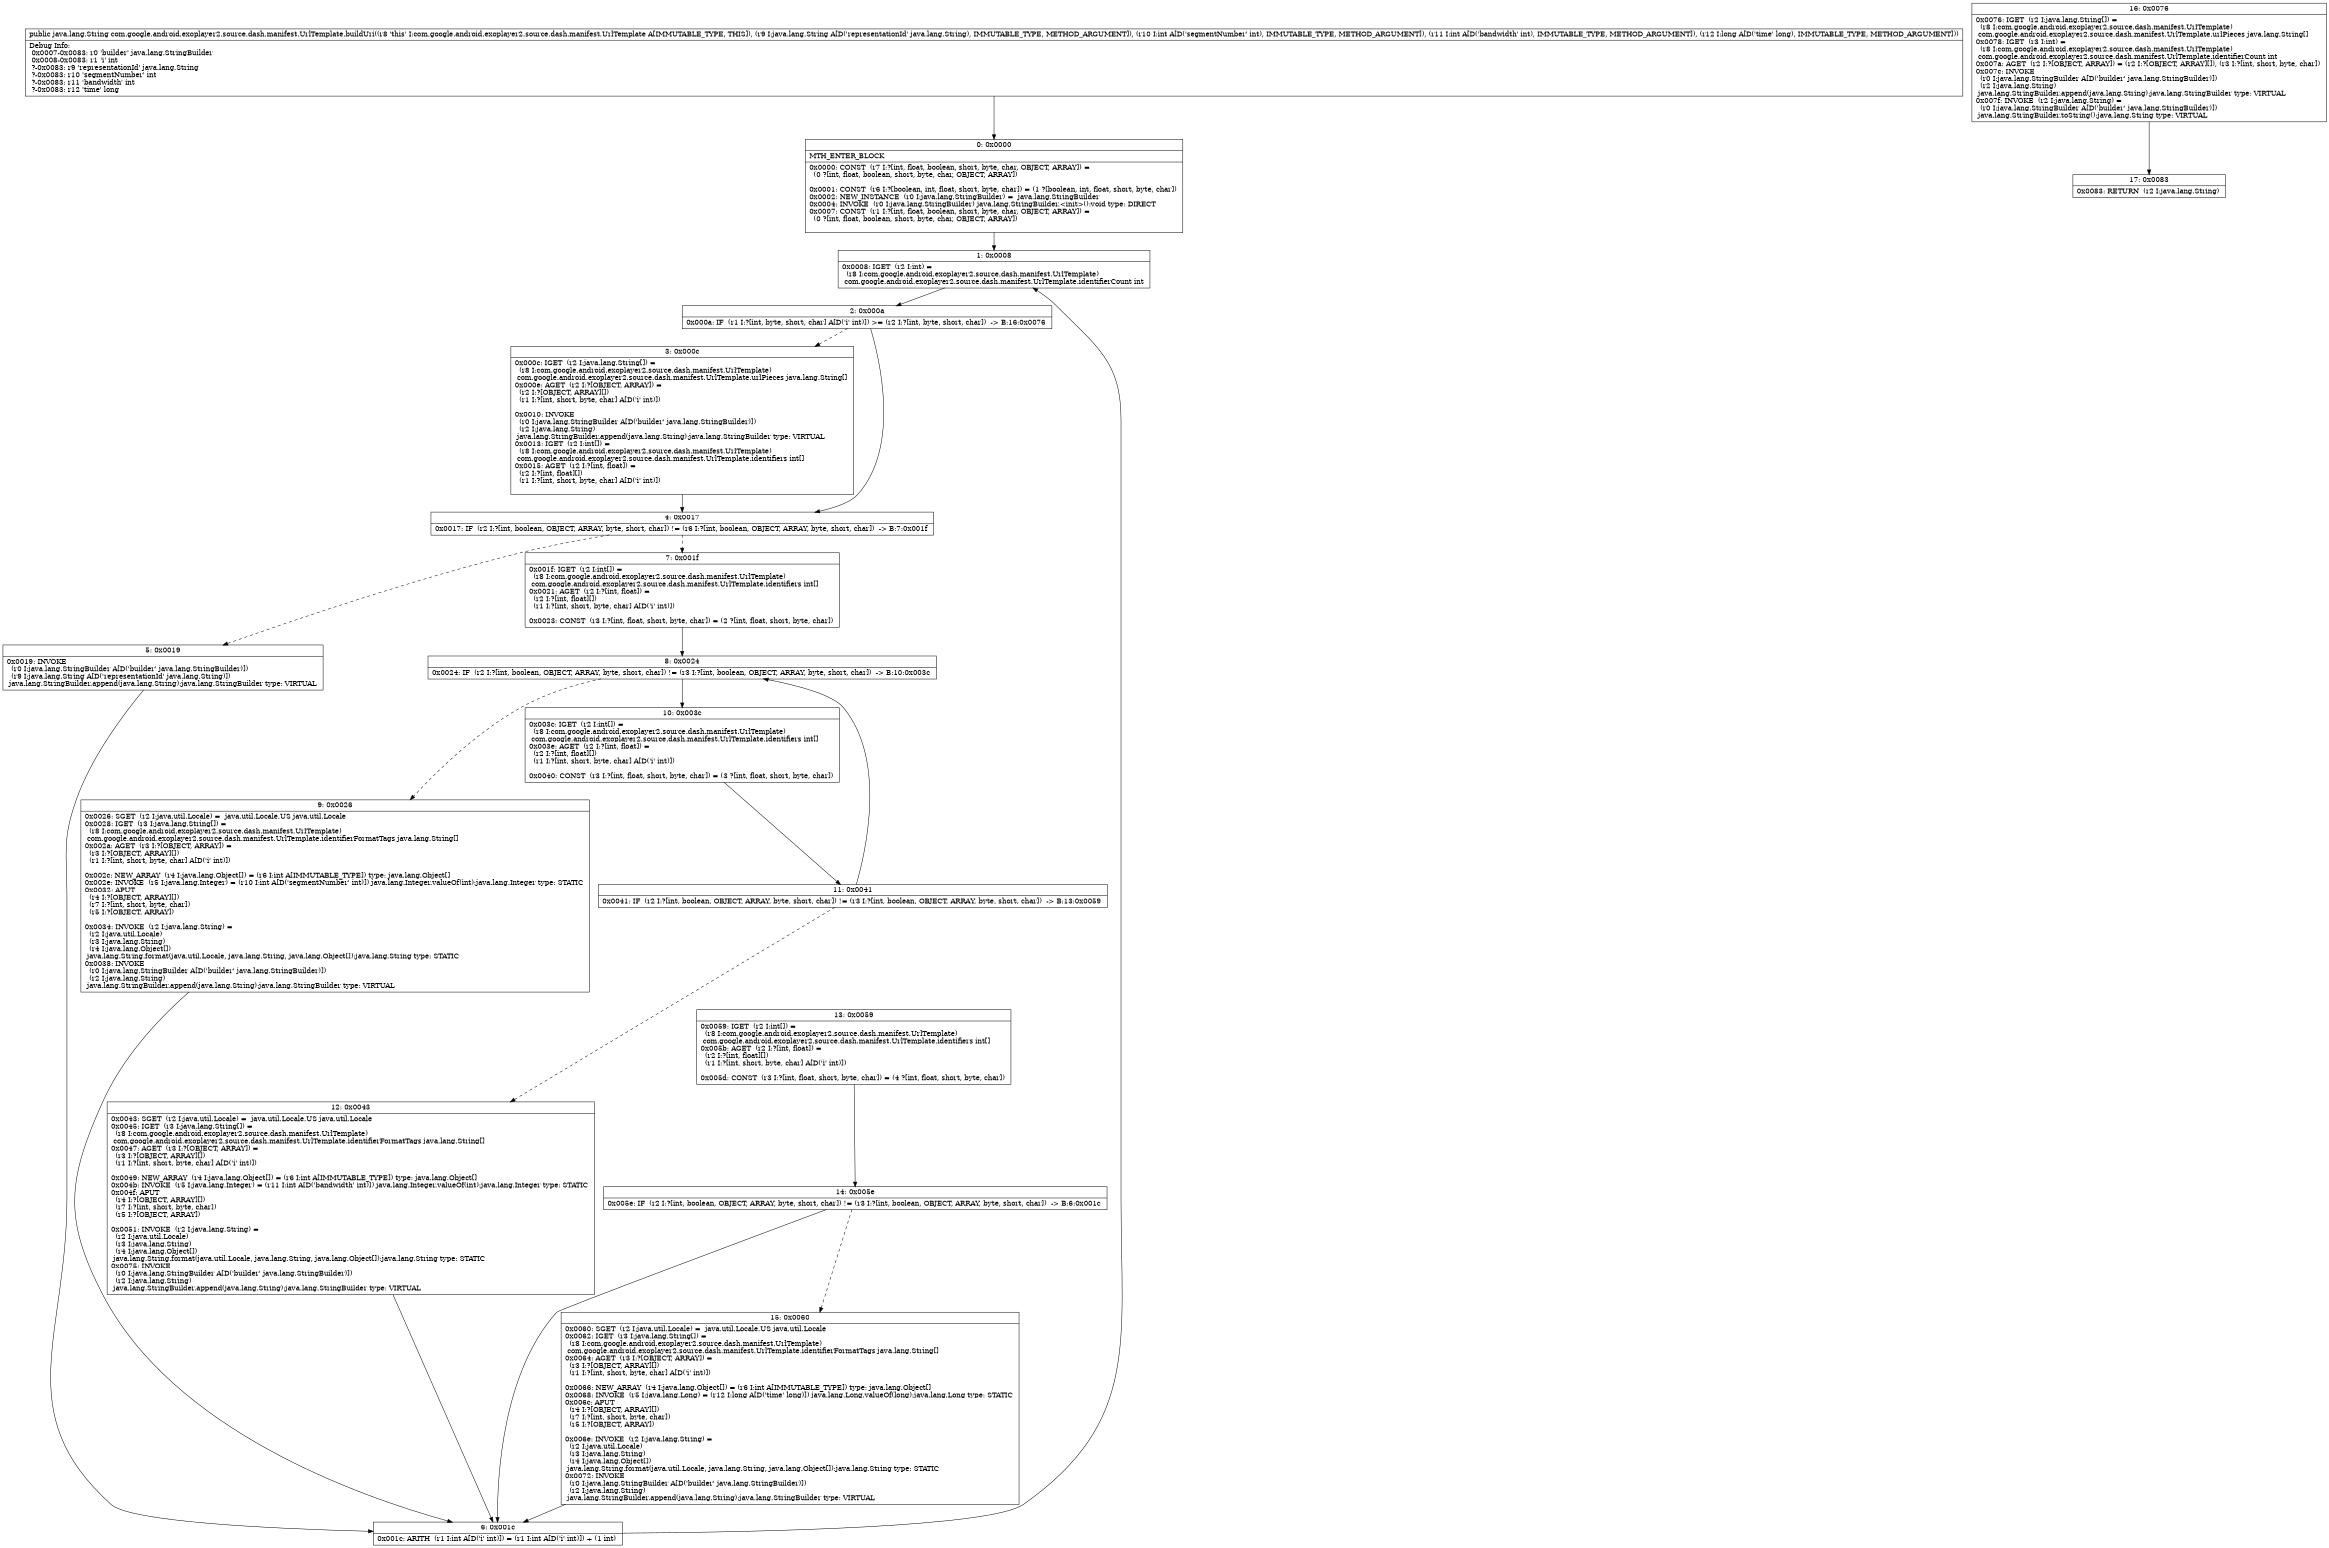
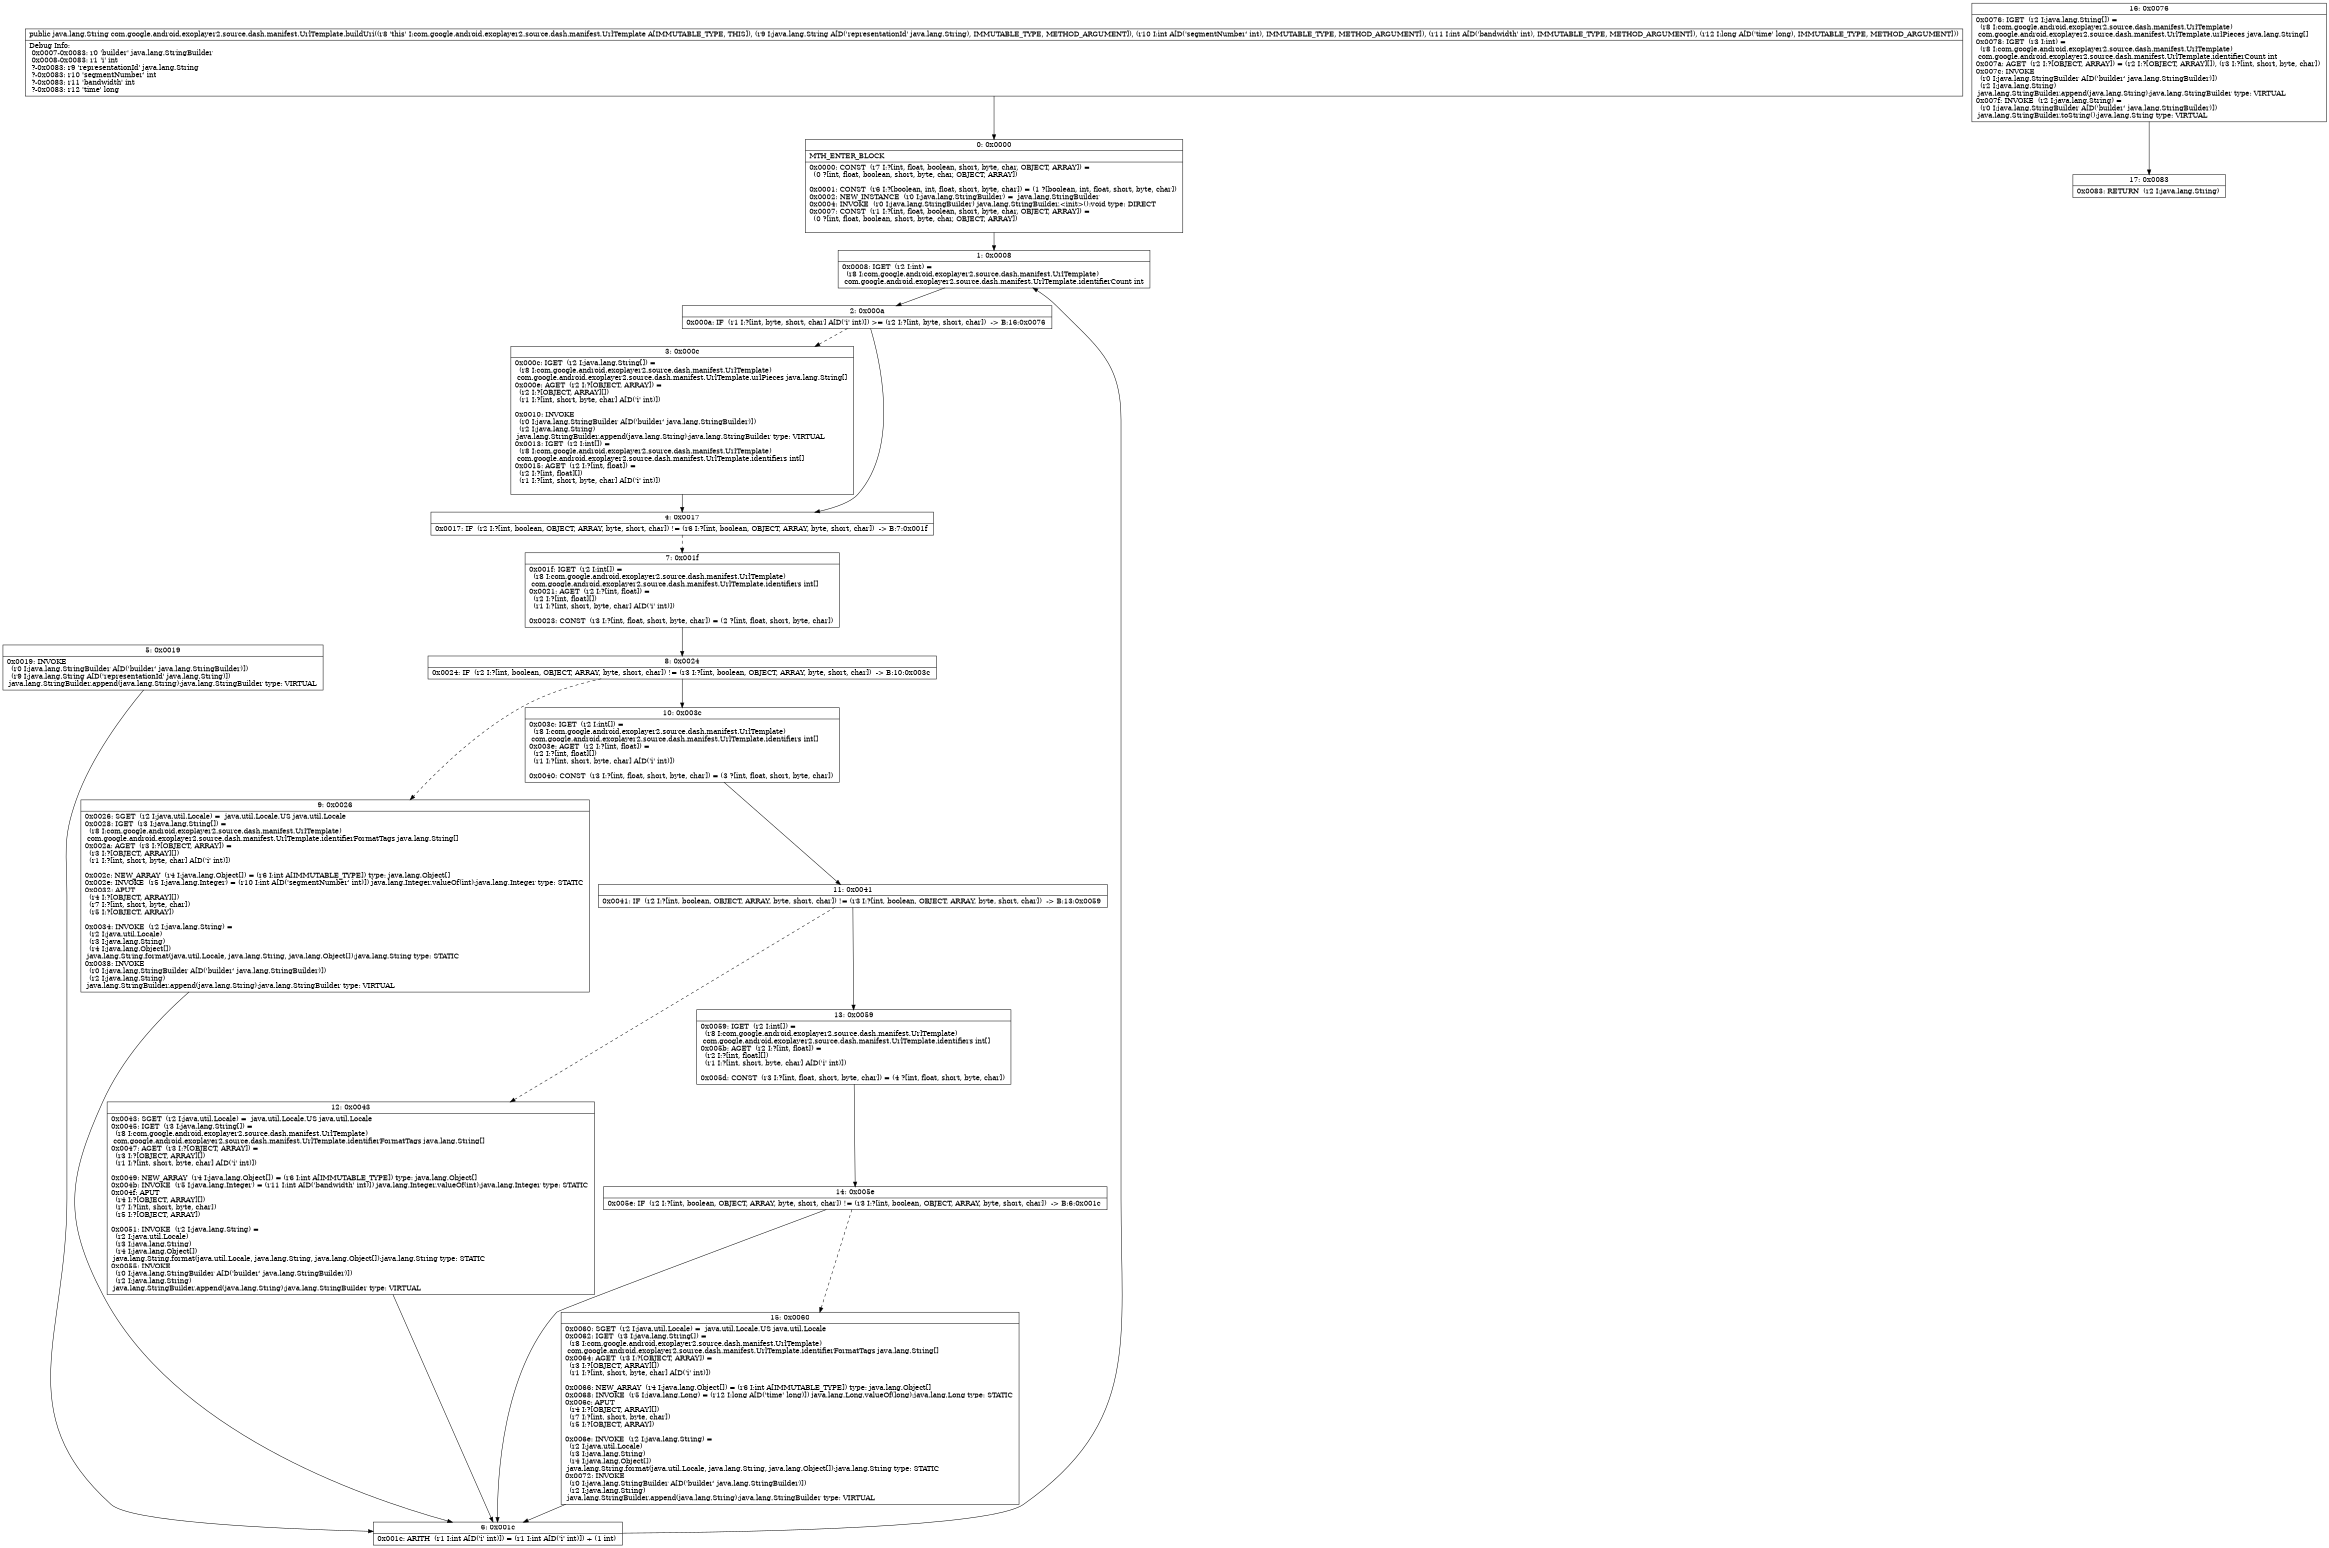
edge "4: 0x0017" -> "5: 0x0019": removed
edge "11: 0x0041" -> "8: 0x0024": now "11: 0x0041" -> "13: 0x0059"
node "12: 0x0043": text "0x0075: INVOKE" -> "0x0055: INVOKE"
